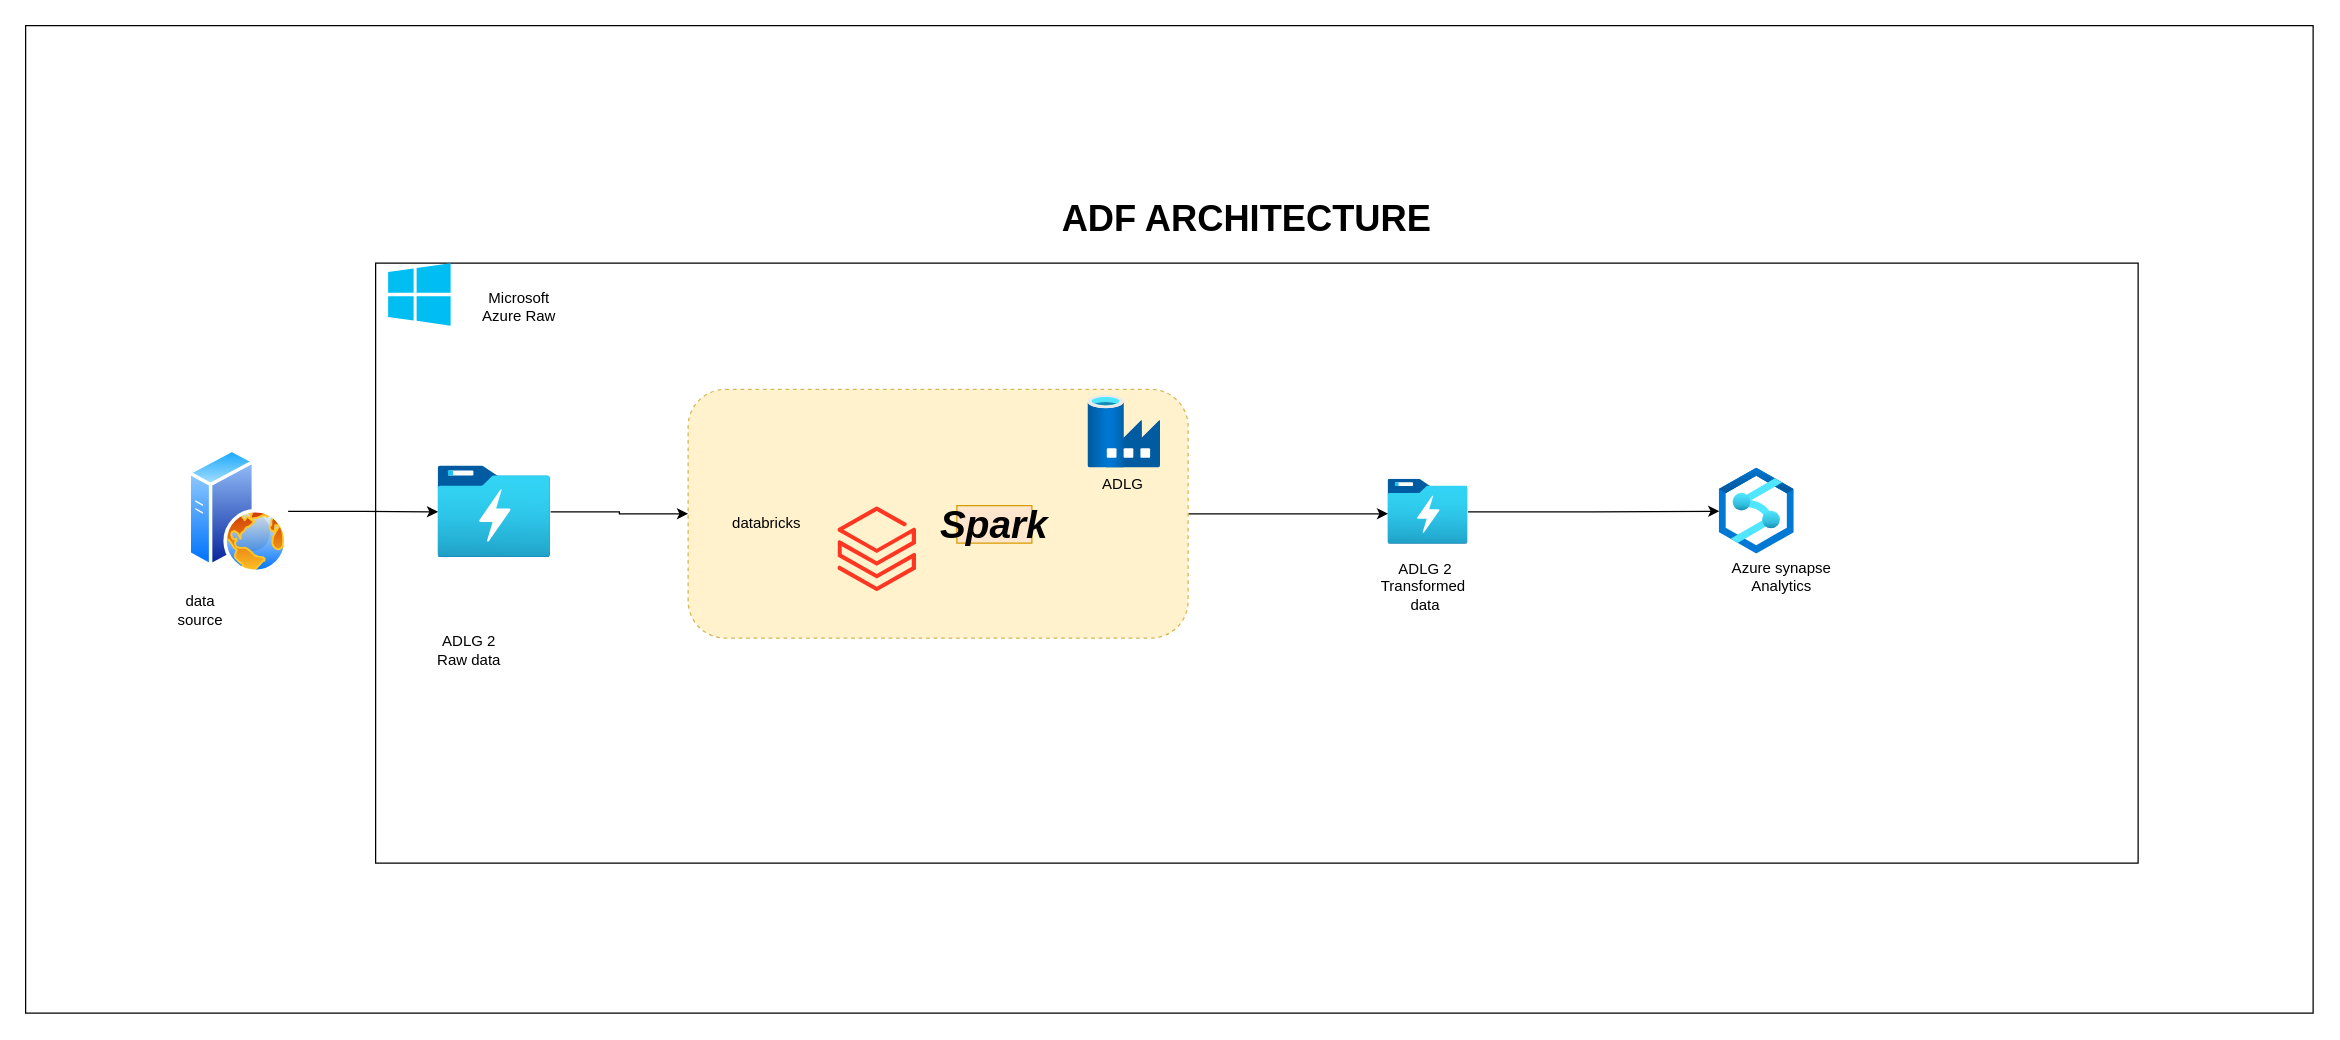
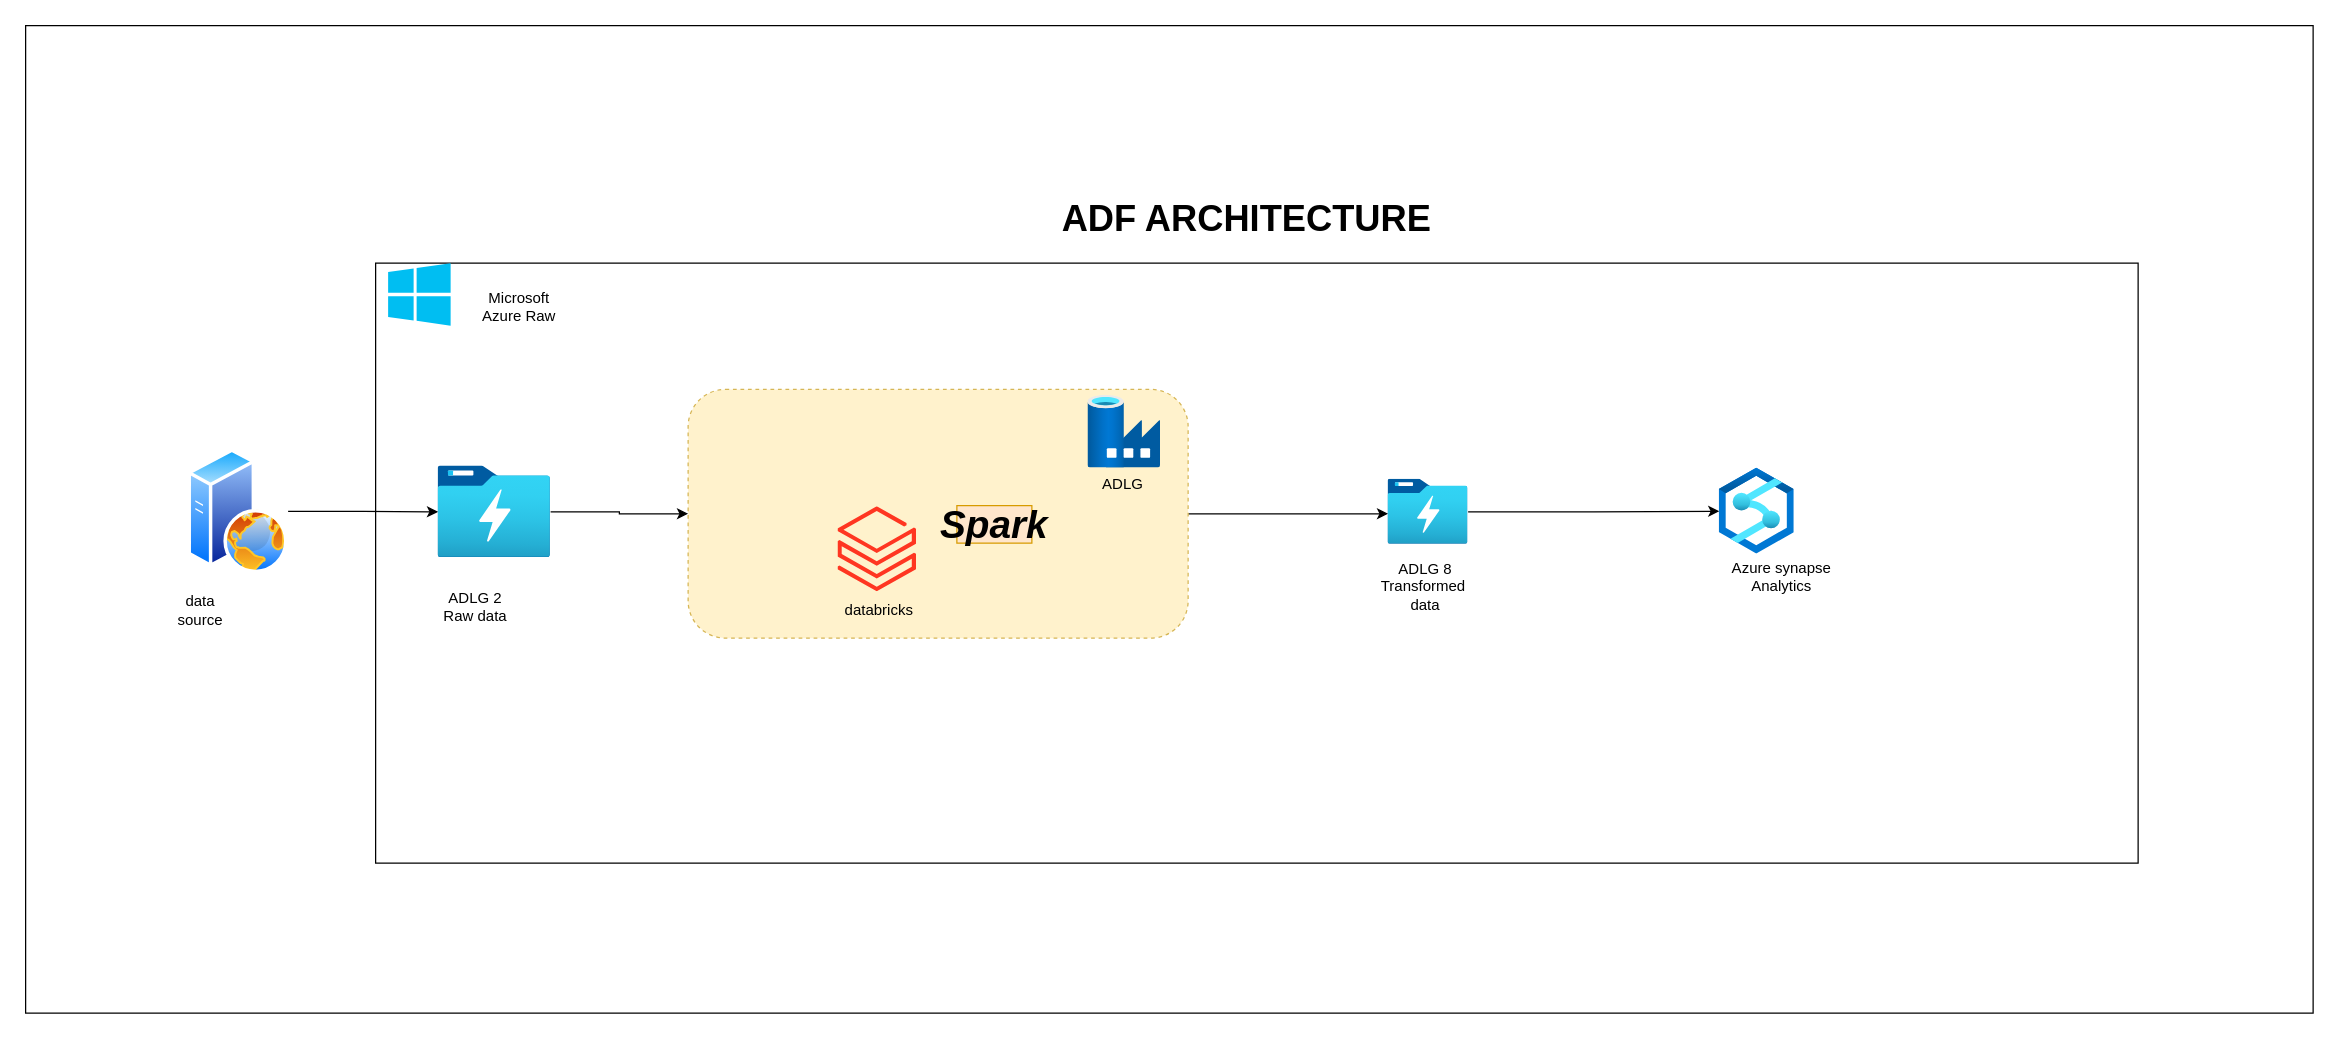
node "databricks": moved (767, 523) -> (879, 611)
node "ADLG 2 Transformed data": label "ADLG 2 Transformed data" -> "ADLG 8 Transformed data"
node "ADLG 2 Raw data": moved (469, 651) -> (476, 607)
